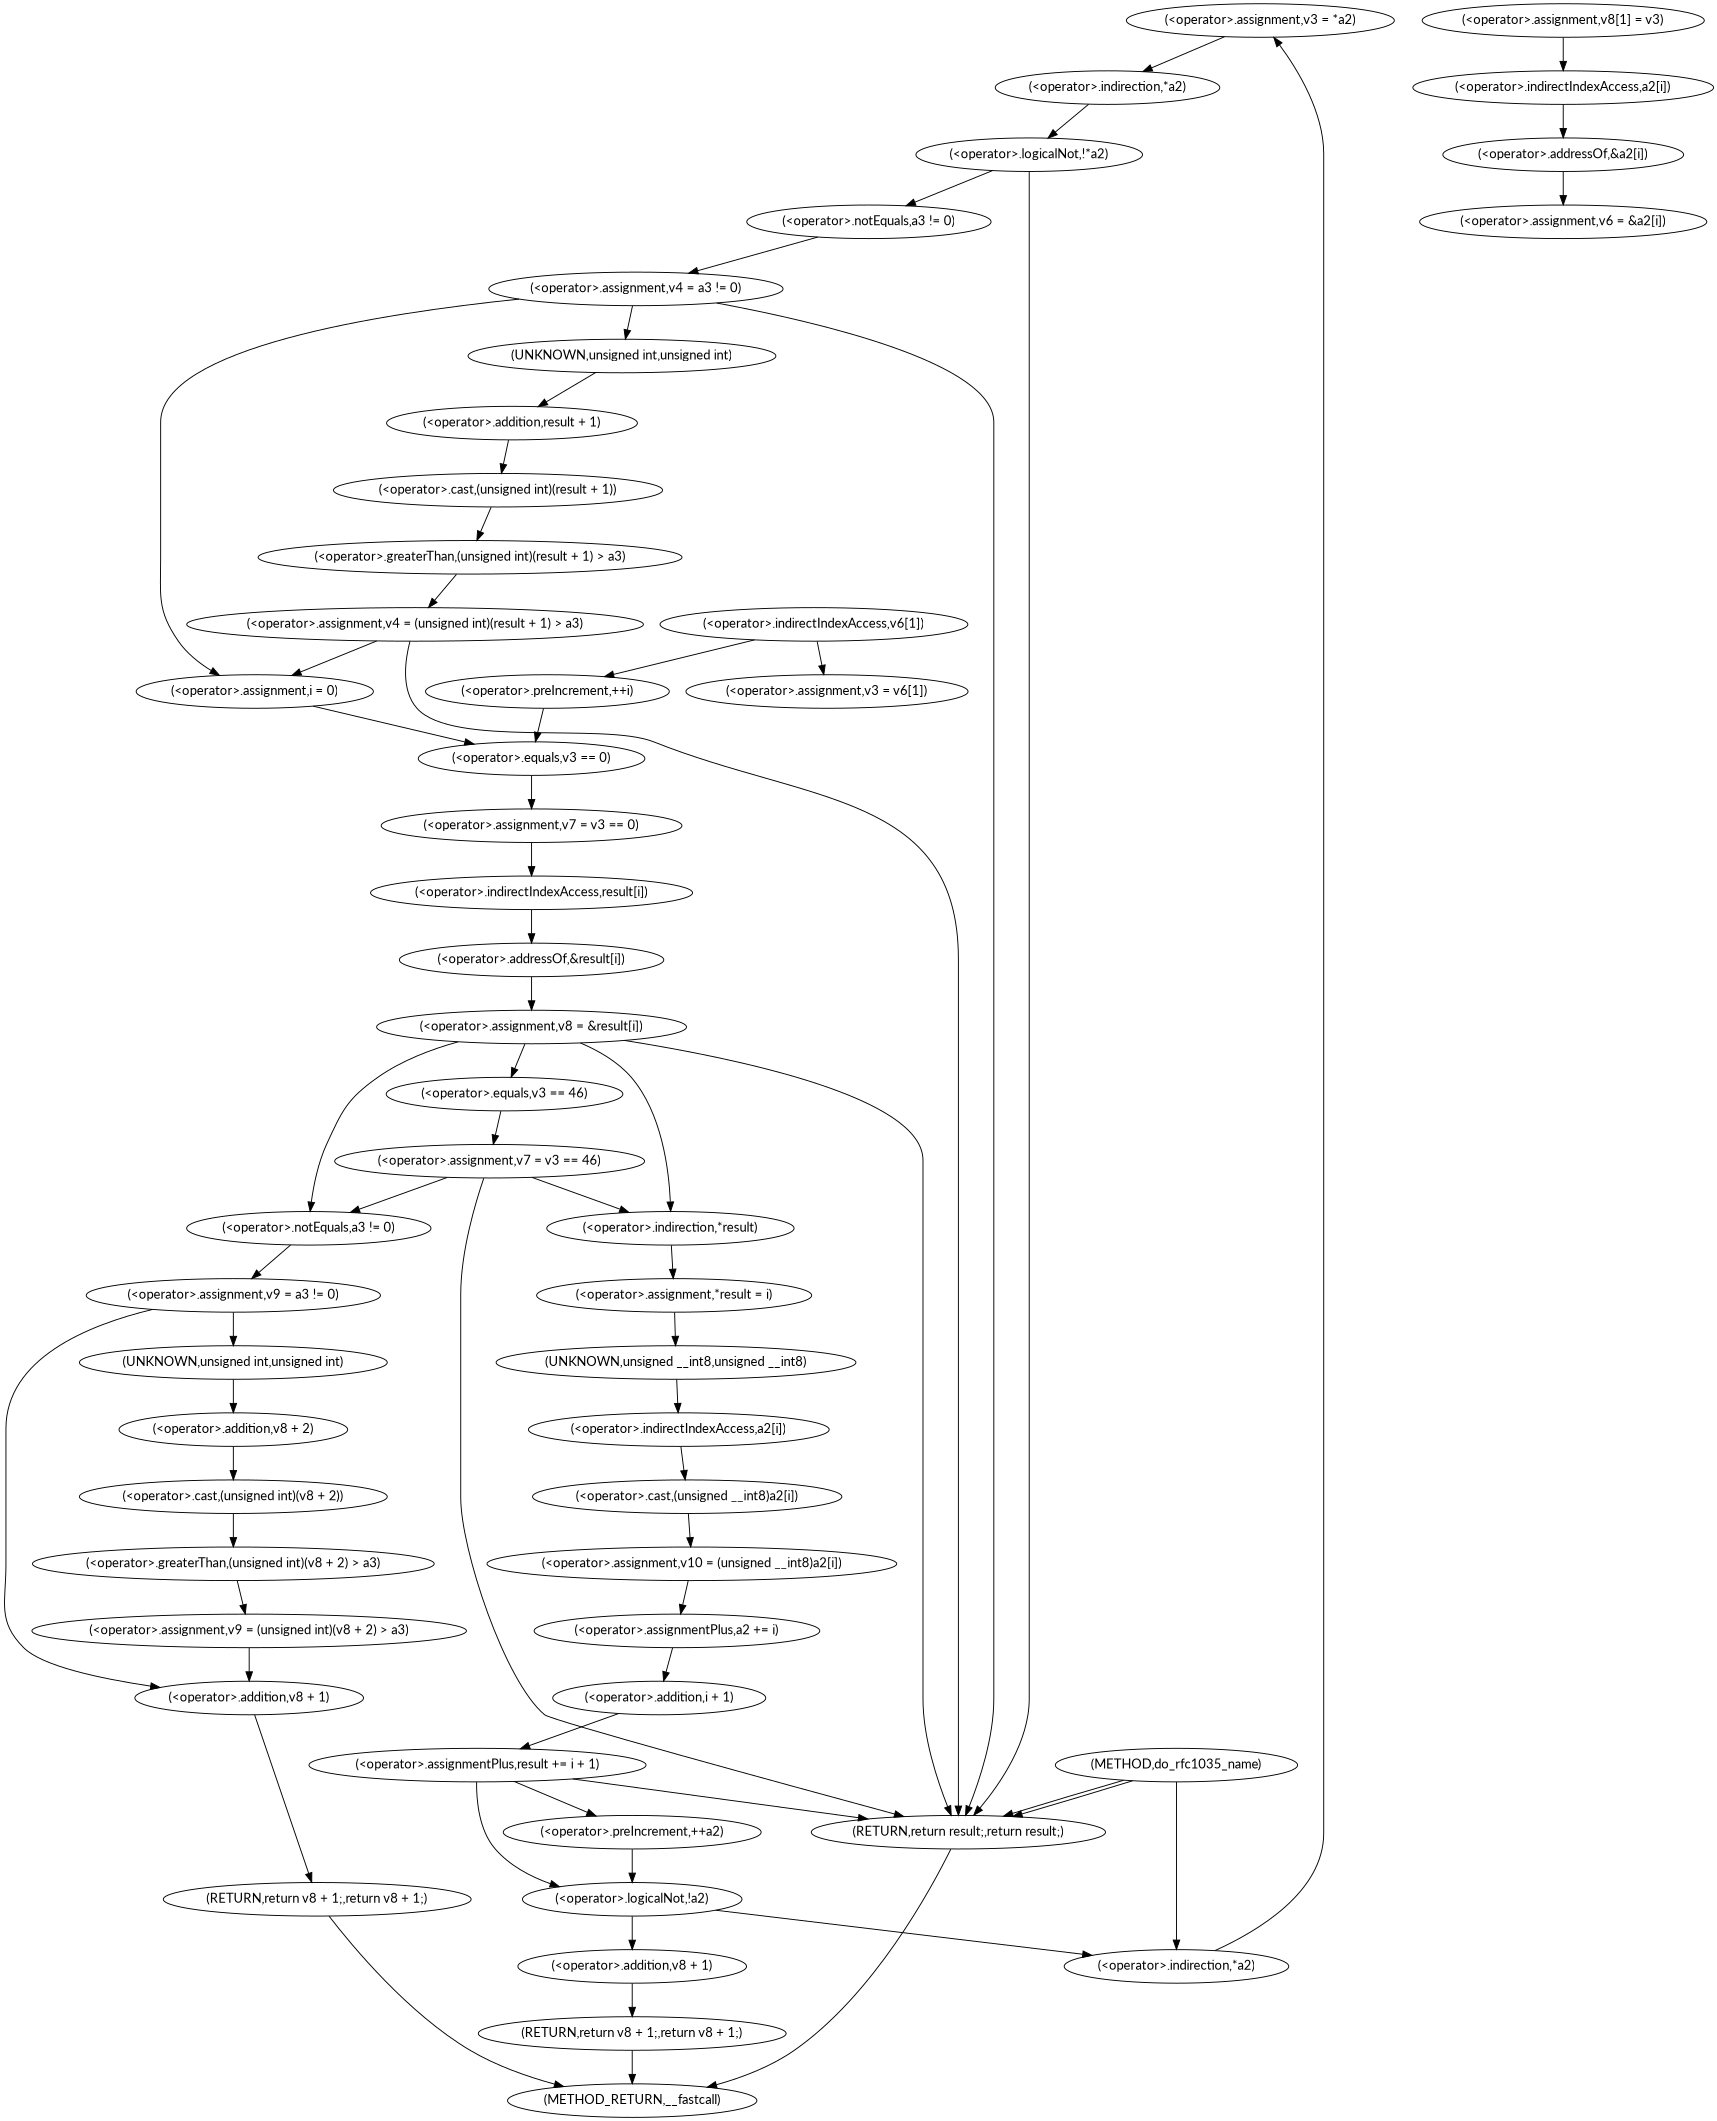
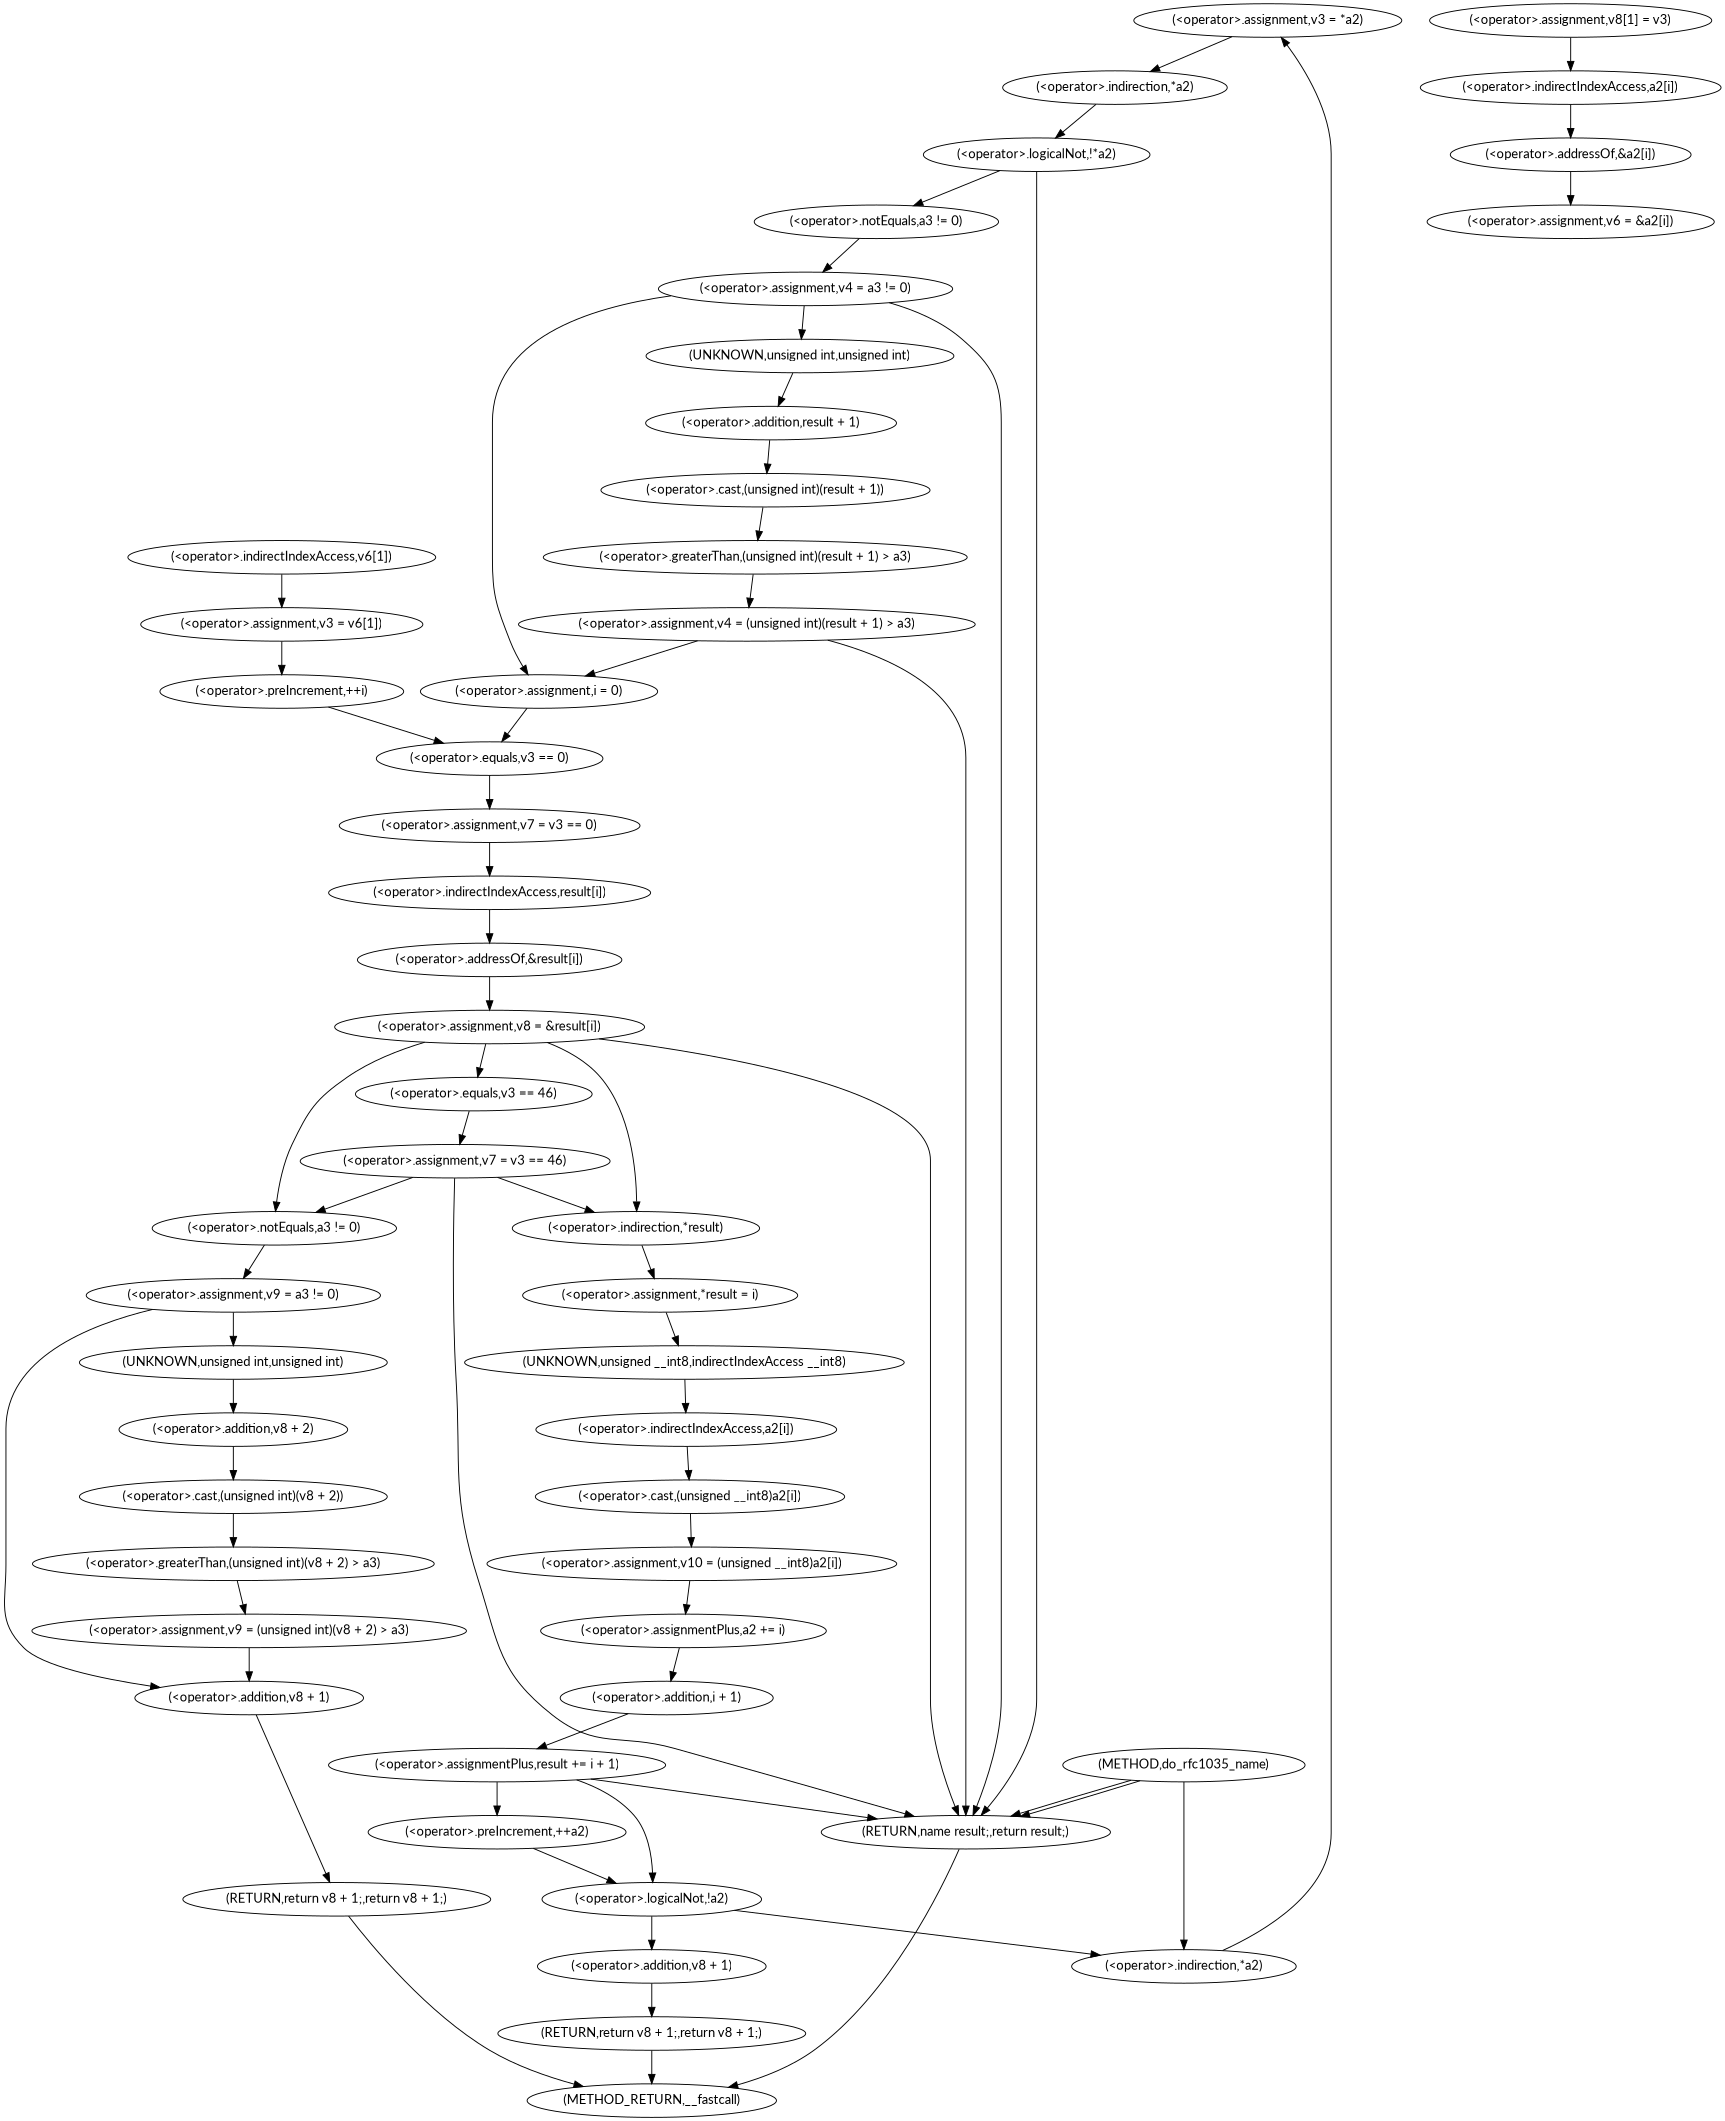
edge "(<operator>.indirectIndexAccess,v6[1])" -> "(<operator>.preIncrement,++i)": now "(<operator>.assignment,v3 = v6[1])" -> "(<operator>.preIncrement,++i)"
node "(UNKNOWN,unsigned __int8,unsigned __int8)": label "(UNKNOWN,unsigned __int8,unsigned __int8)" -> "(UNKNOWN,unsigned __int8,indirectIndexAccess __int8)"
node "(RETURN,return result;,return result;)": label "(RETURN,return result;,return result;)" -> "(RETURN,name result;,return result;)"
